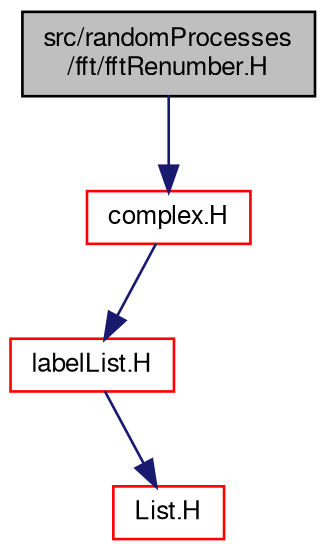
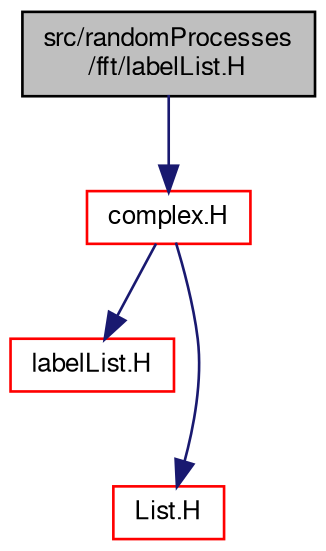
node "src/randomProcesses /fft/fftRenumber.H": label "src/randomProcesses /fft/fftRenumber.H" -> "src/randomProcesses /fft/labelList.H"
edge "labelList.H" -> "List.H": now "complex.H" -> "List.H"
